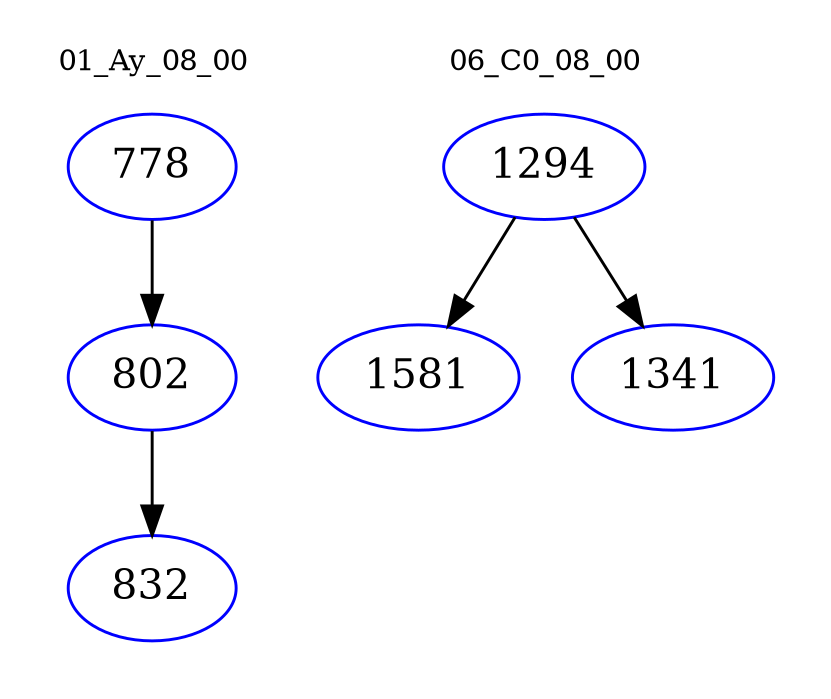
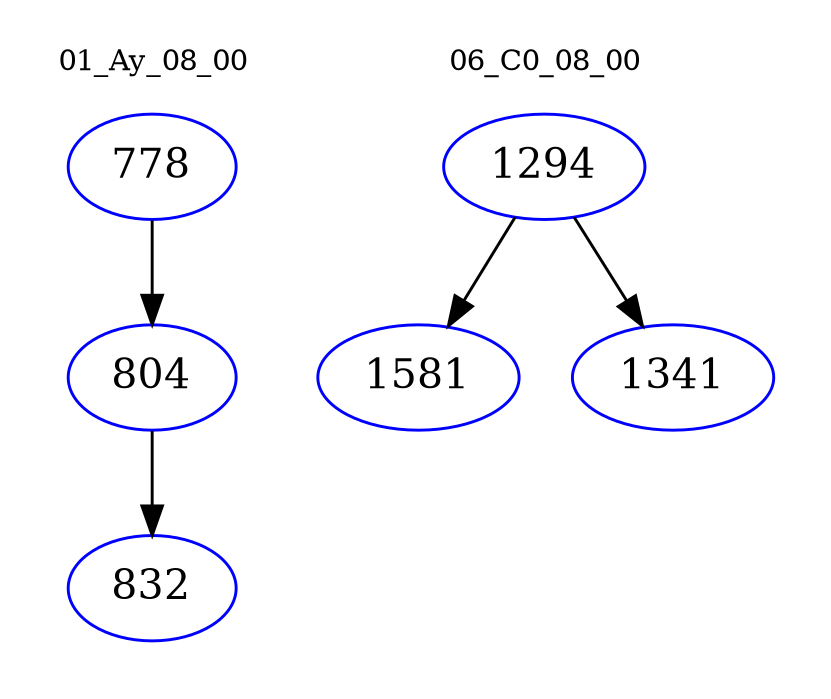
node "802": label "802" -> "804"
